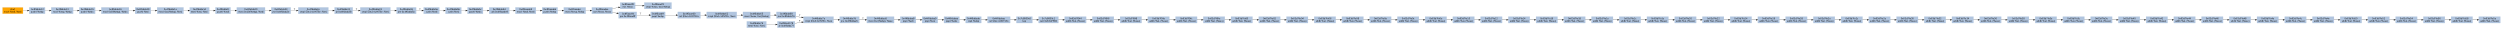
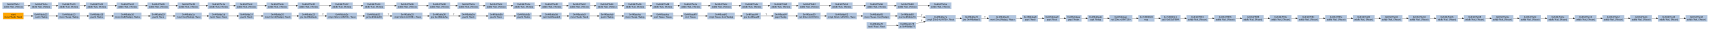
edge "0x4f6aadee xorl %eax, %eax" -> "0x4f6aadf4 jne 0x4f6aadff": now "0x4f6aadf1 cmpl %eax, 0xc(%ebp)" -> "0x4f6aadf4 jne 0x4f6aadff"
node "0x63d7fa1a addb %al, (%eax)": removed
